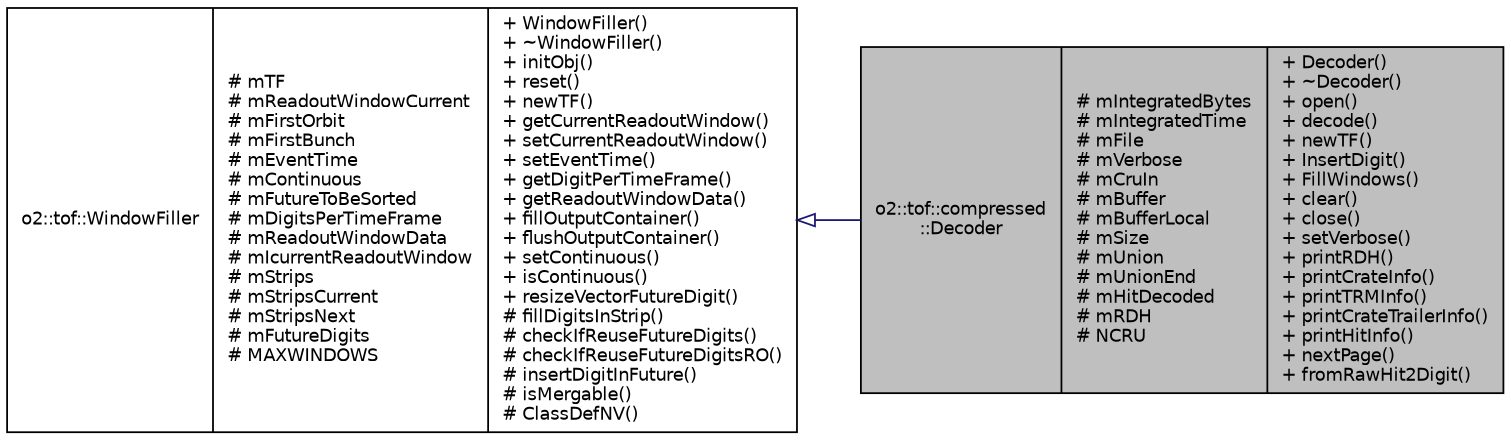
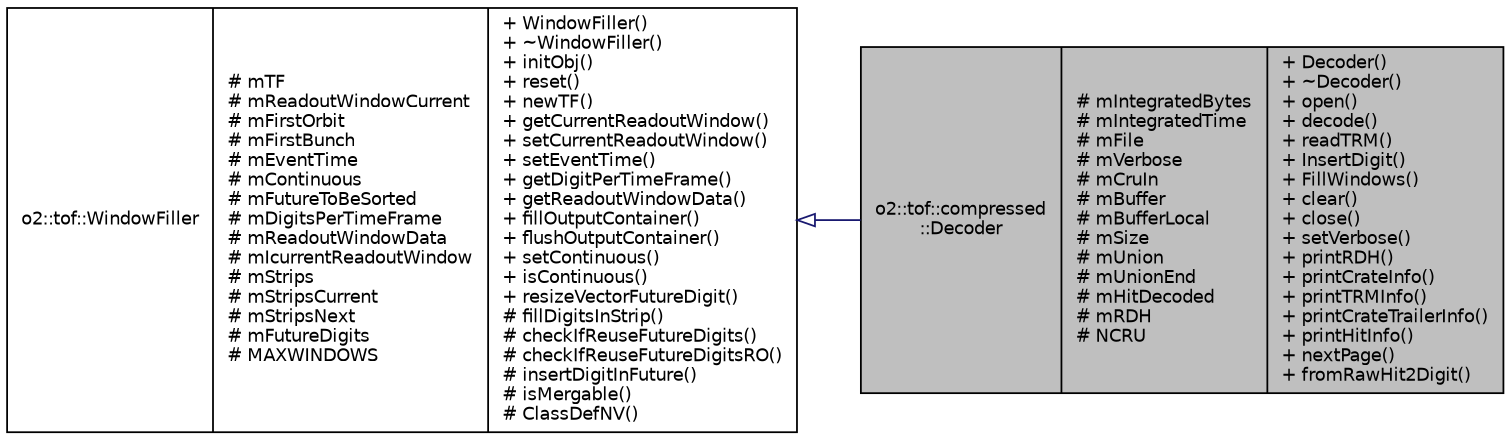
node "o2::tof::compressed": text "+ newTF()" -> "+ readTRM()"
